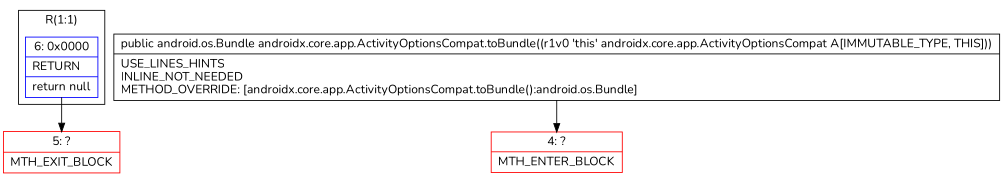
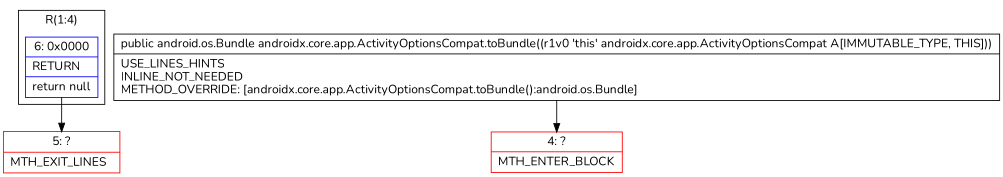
cluster "R(1:1)": label "R(1:1)" -> "R(1:4)"
node "5: ?": text "MTH_EXIT_BLOCK" -> "MTH_EXIT_LINES"
